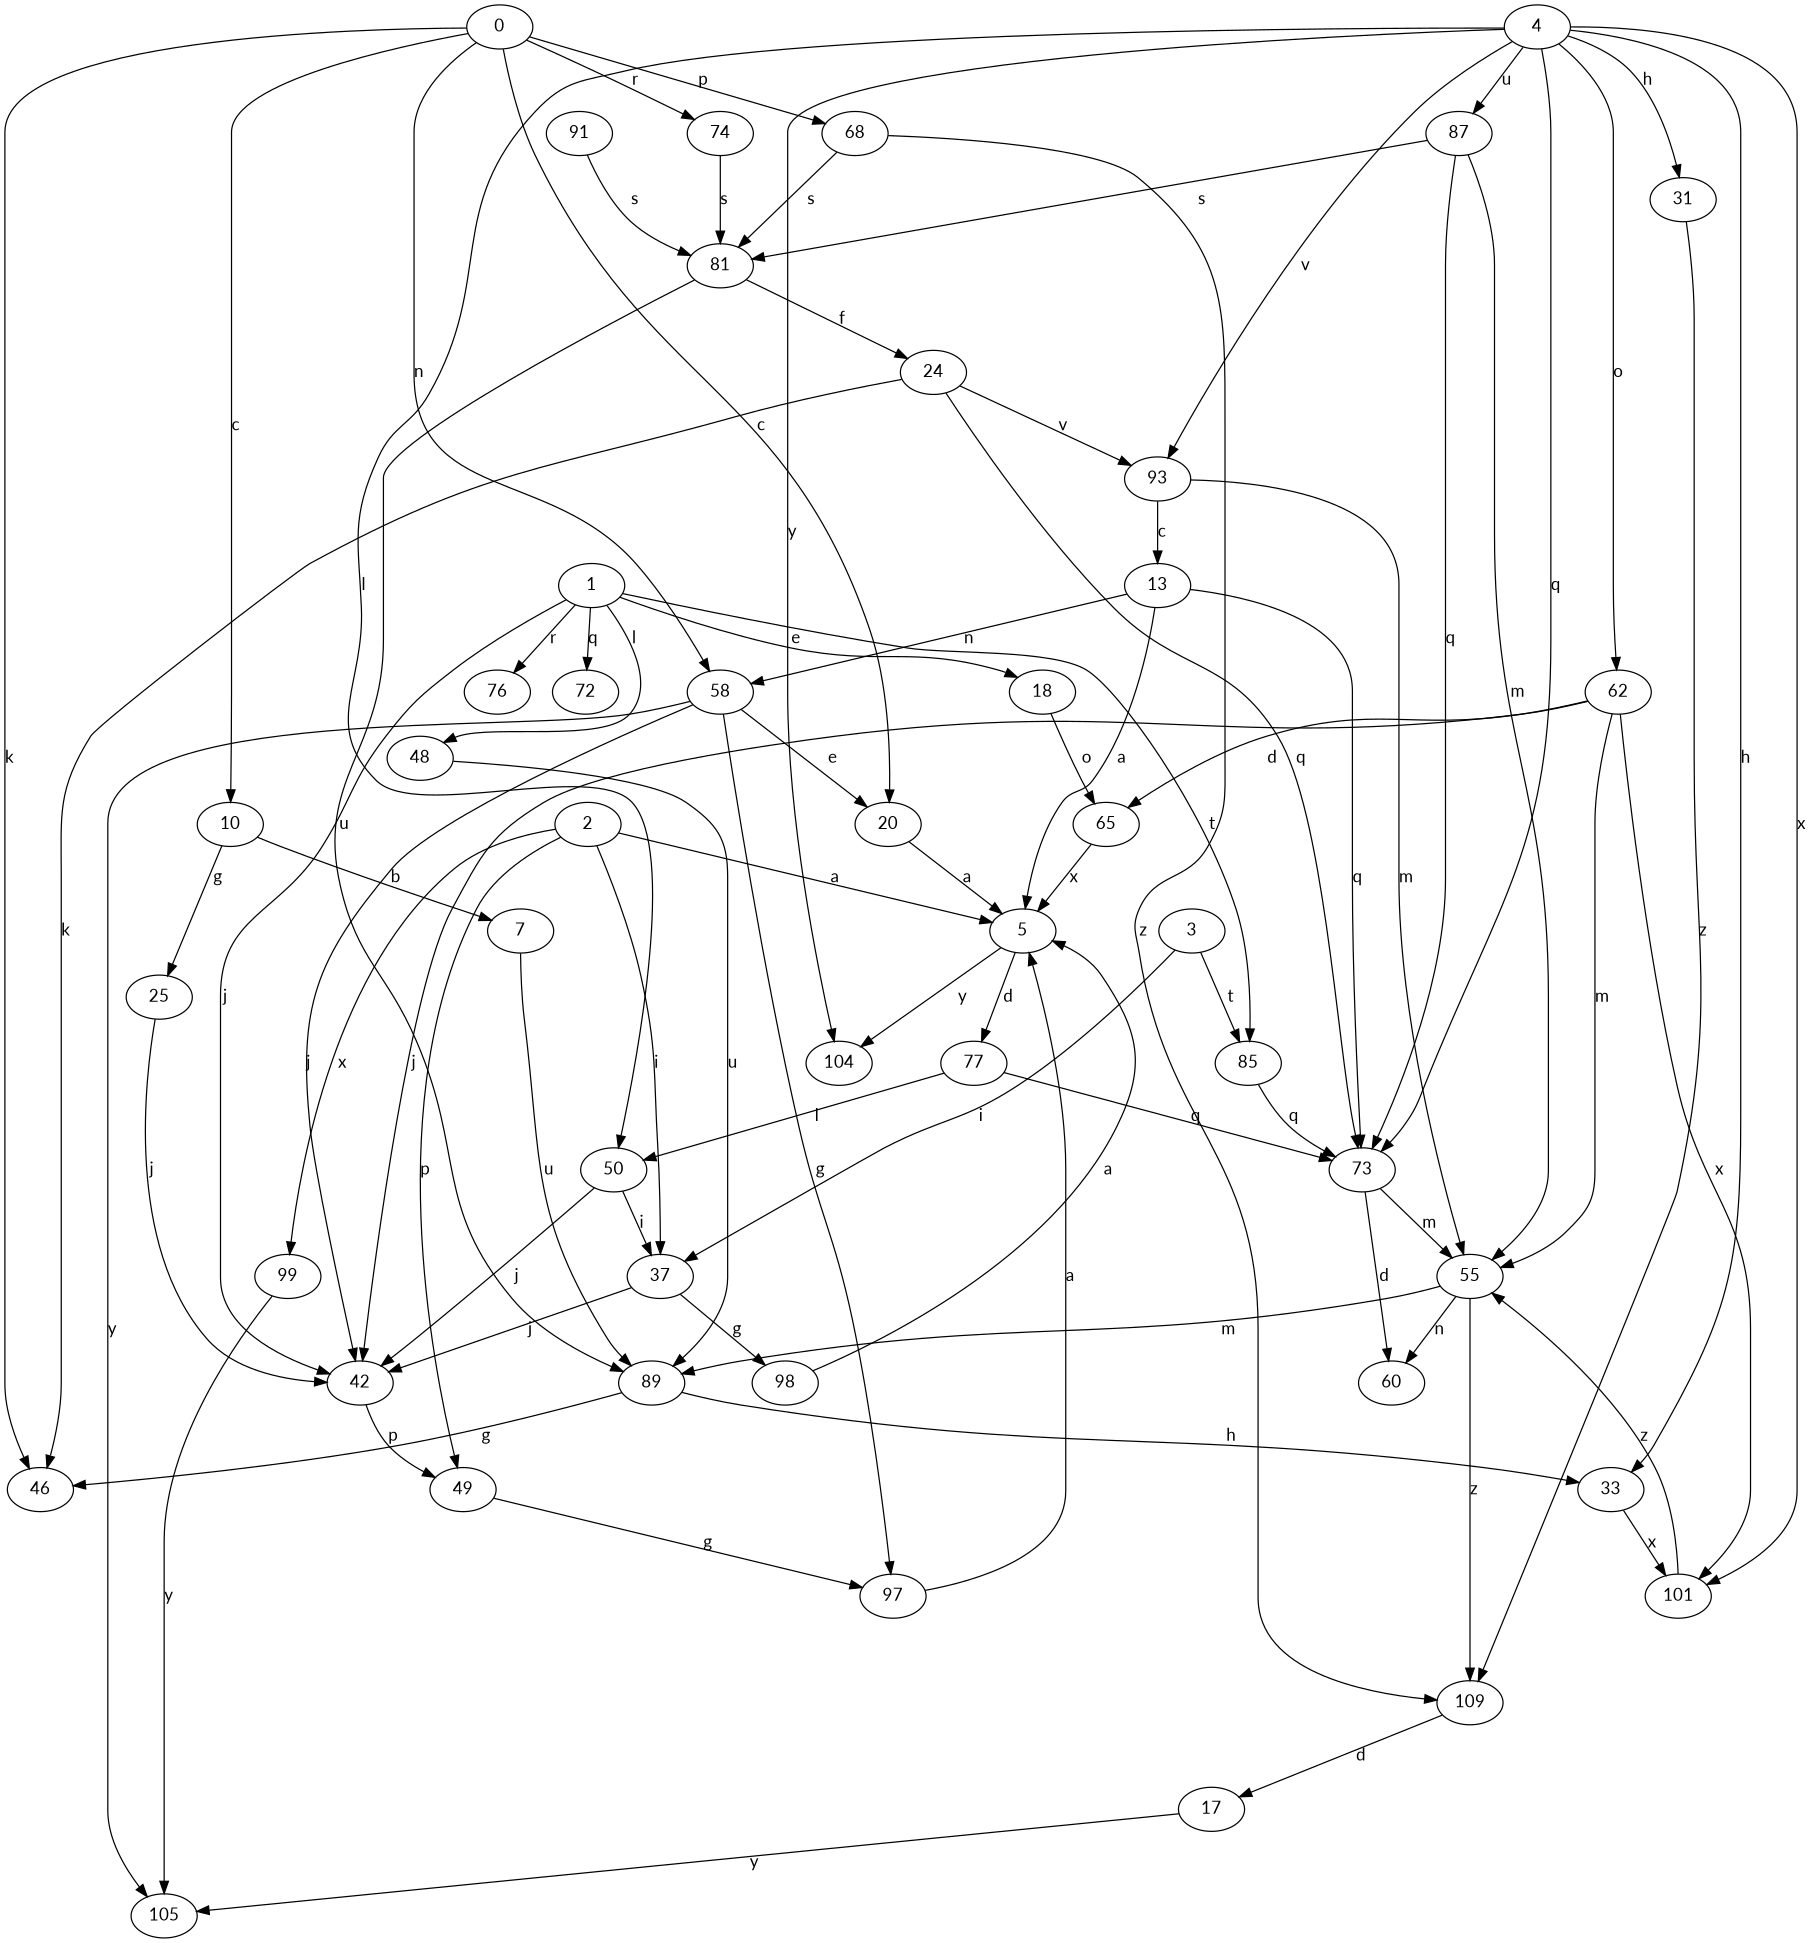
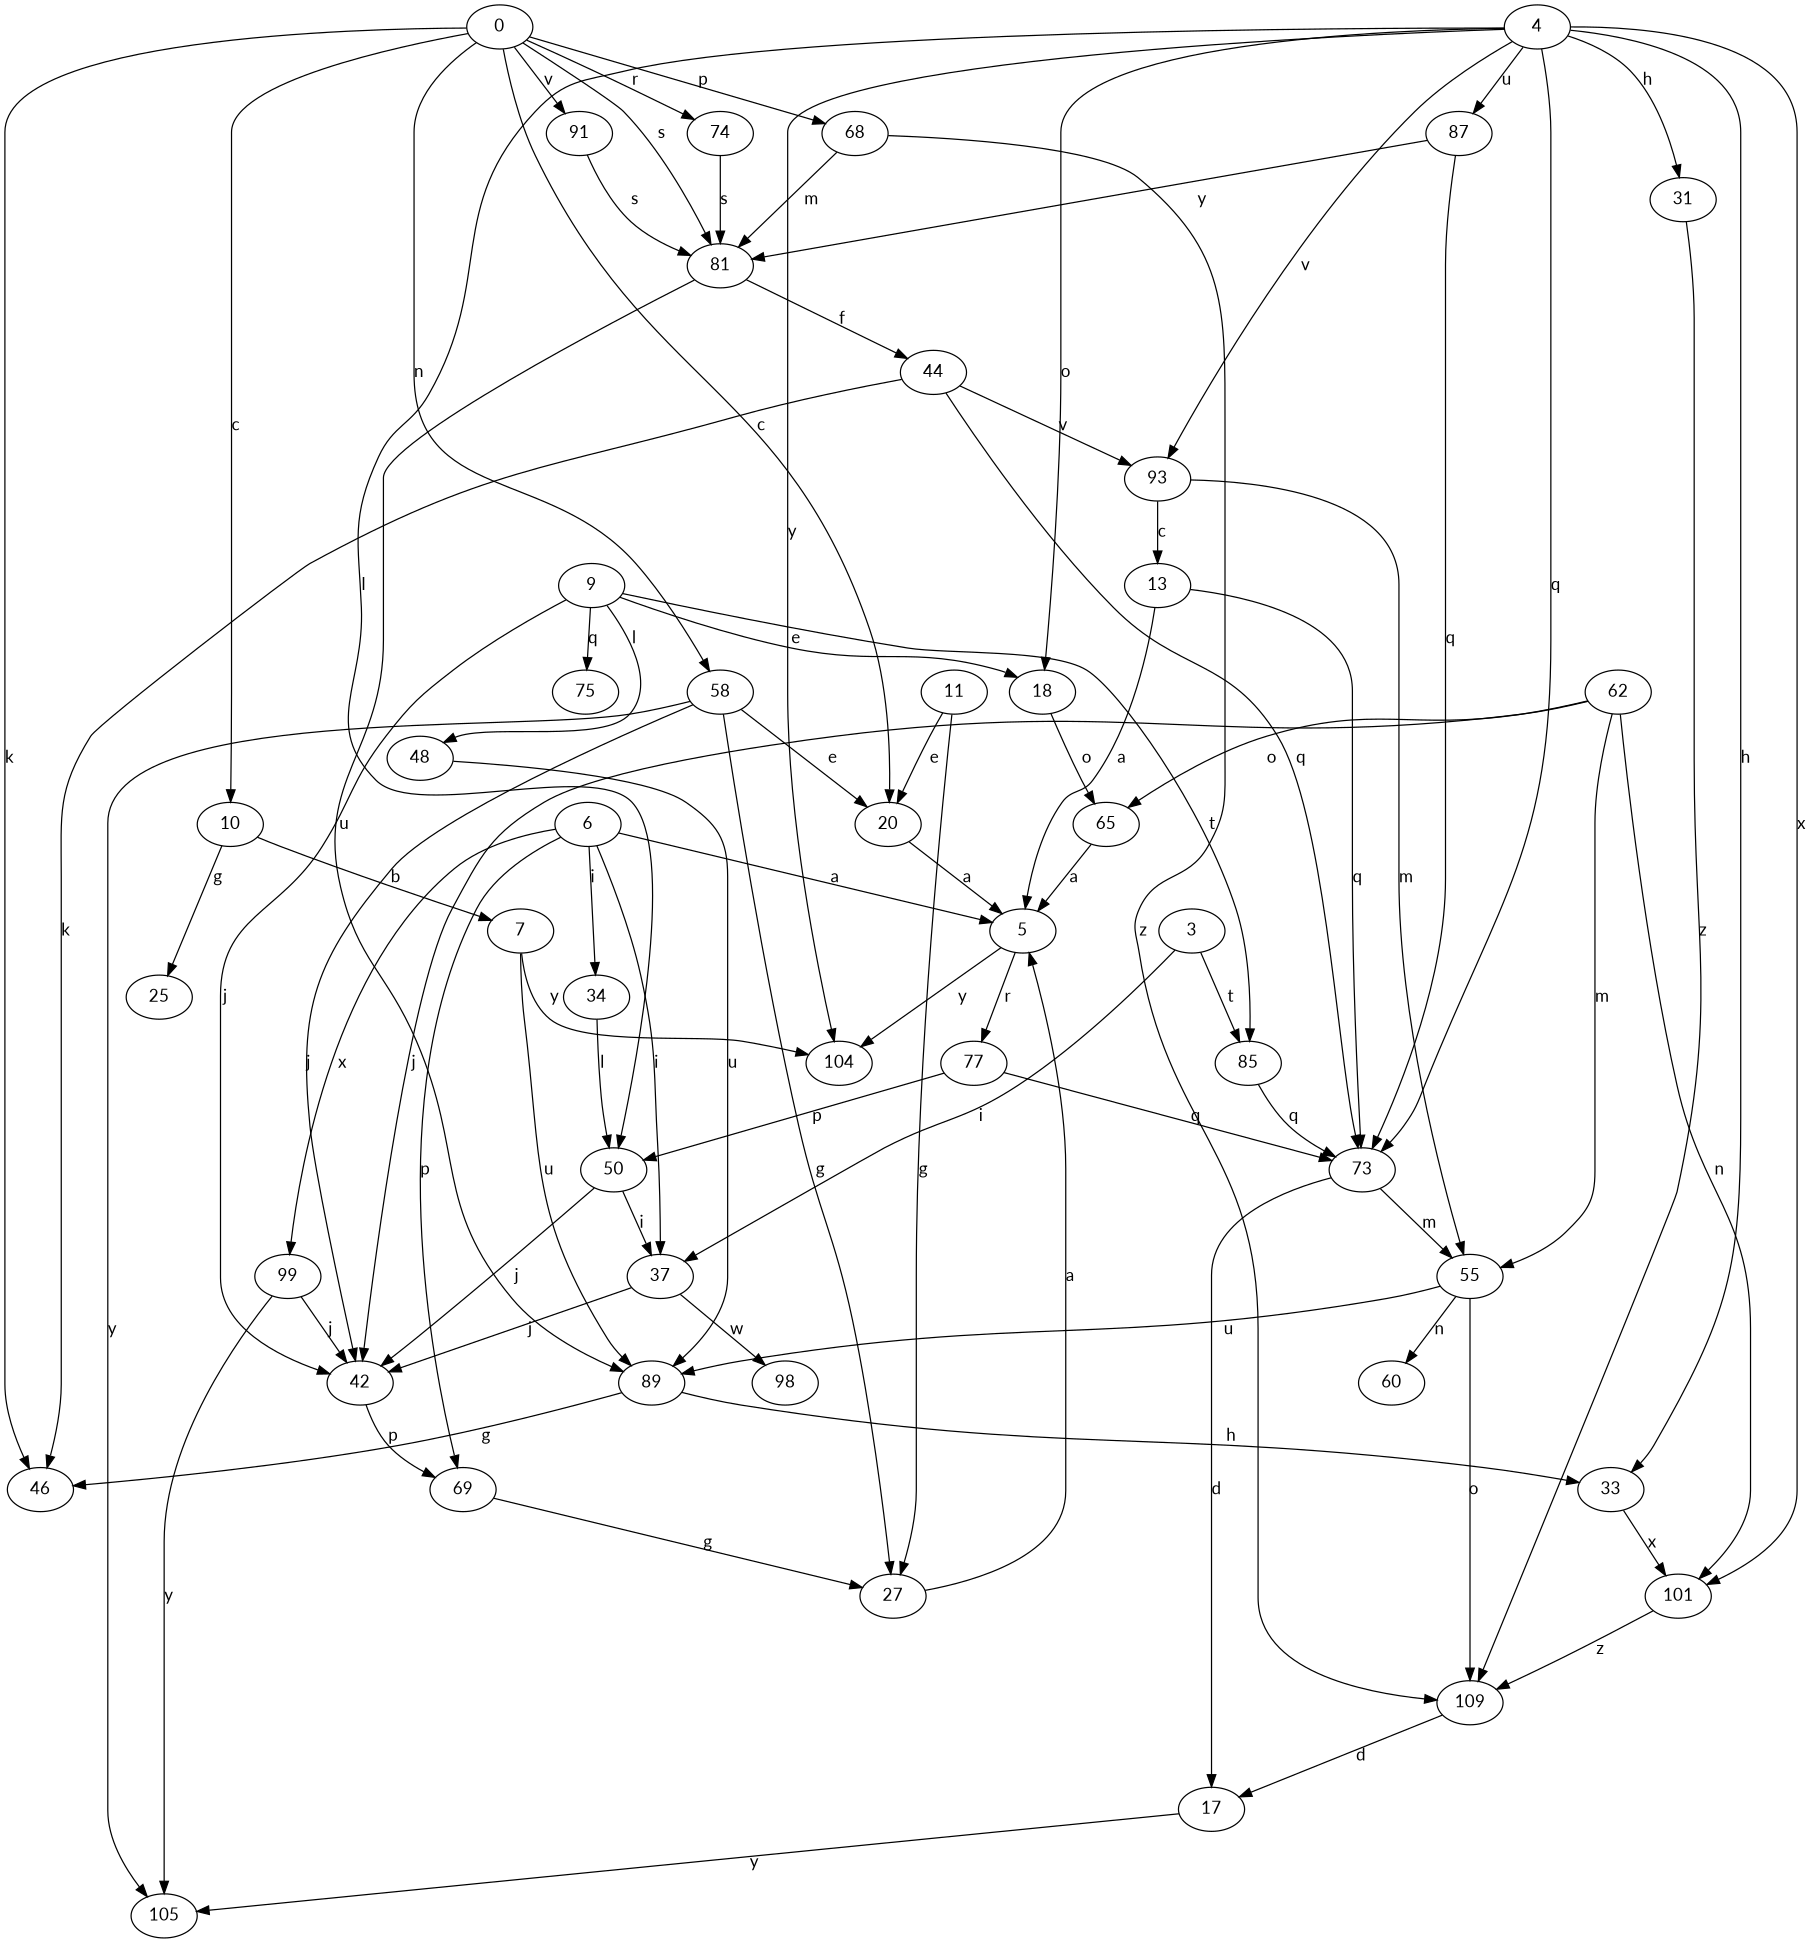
edge "0" -> "91": added, label "v"
edge "0" -> "81": added, label "s"
edge "68" -> "81": label "s" -> "m"
edge "87" -> "81": label "s" -> "y"
edge "4" -> "62": now "4" -> "18"
node "24": label "24" -> "44"
node "1": label "1" -> "9"
edge "13" -> "58": removed, label "n"
edge "87" -> "55": removed, label "m"
node "76": removed
node "72": label "72" -> "75"
node "11": added
edge "62" -> "65": label "d" -> "o"
node "2": label "2" -> "6"
edge "65" -> "5": label "x" -> "a"
node "34": added
edge "5" -> "77": label "d" -> "r"
edge "7" -> "104": added, label "y"
edge "77" -> "50": label "l" -> "p"
edge "62" -> "101": label "x" -> "n"
edge "98" -> "5": removed, label "a"
edge "25" -> "42": now "99" -> "42"
edge "73" -> "60": now "73" -> "17"
edge "37" -> "98": label "g" -> "w"
edge "55" -> "89": label "m" -> "u"
edge "101" -> "55": now "101" -> "109"
node "49": label "49" -> "69"
edge "55" -> "109": label "z" -> "o"
node "97": label "97" -> "27"
